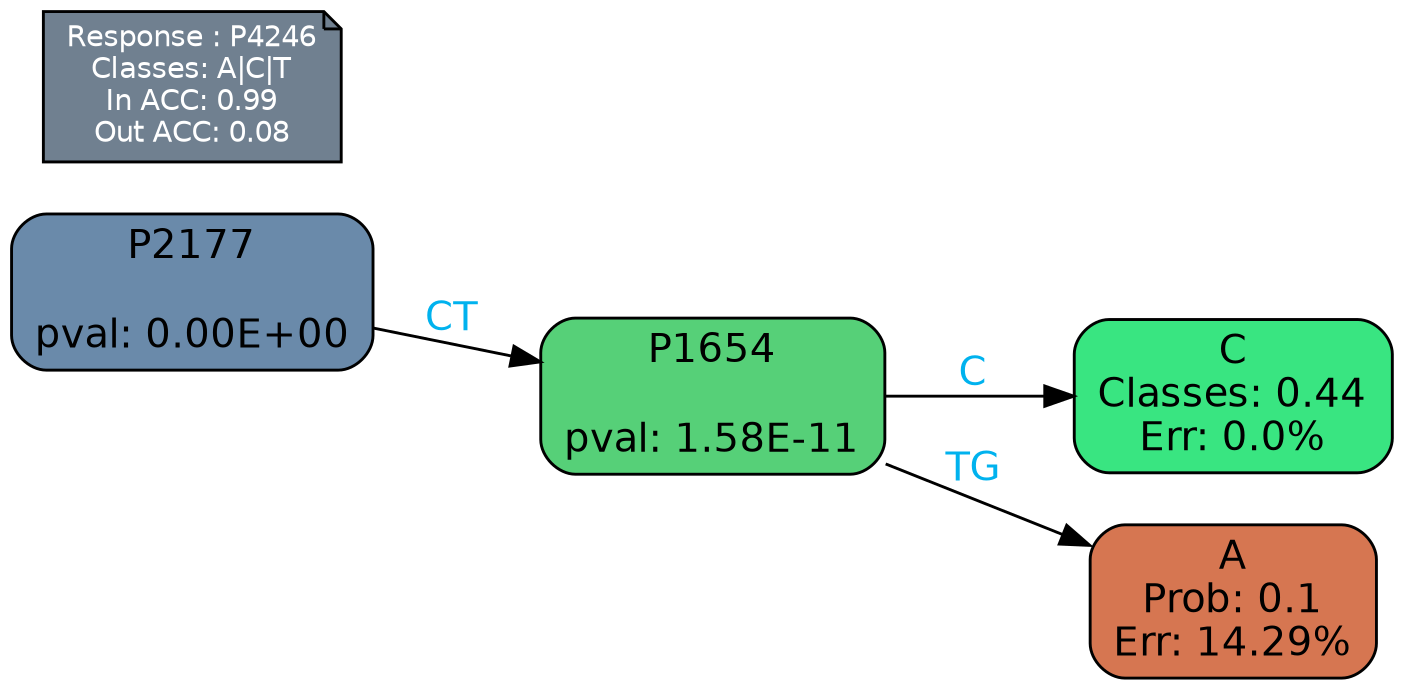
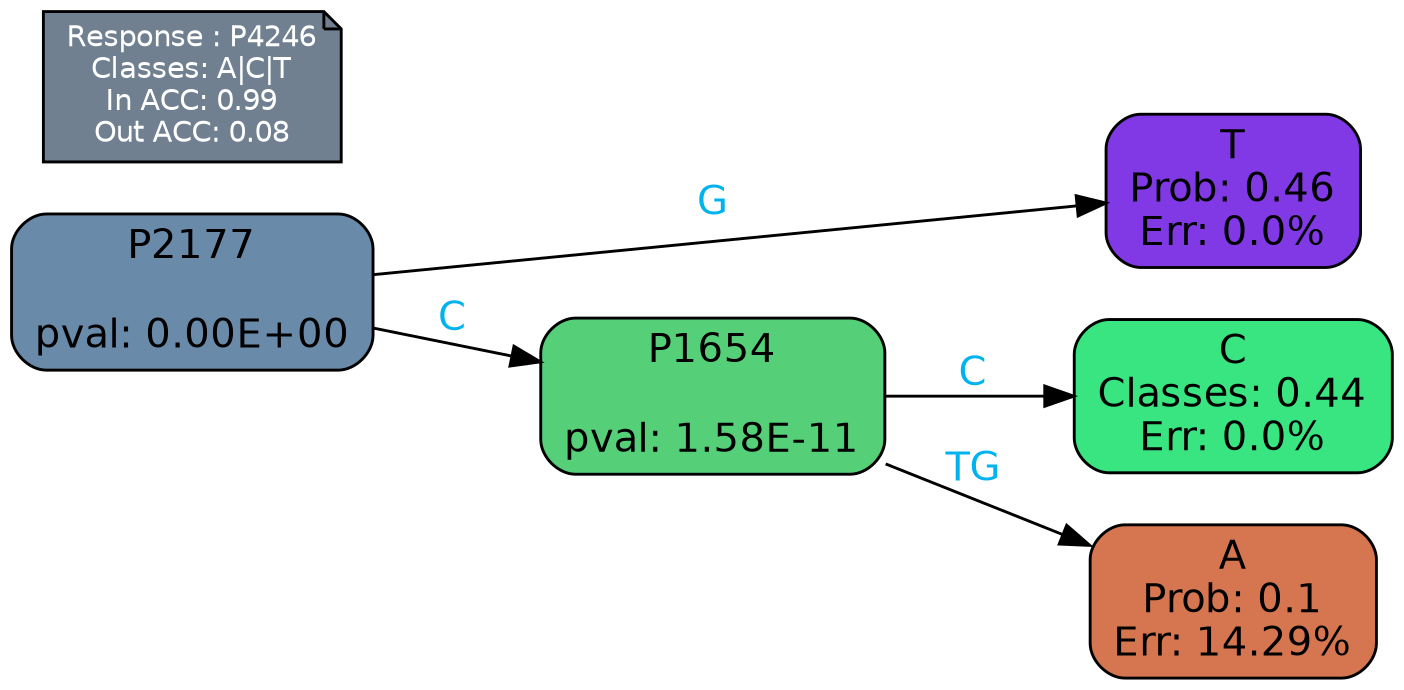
node "T Prob: 0.46 Err: 0.0%": added
edge "P2177 pval: 0.00E+00" -> "P1654 pval: 1.58E-11": label "CT" -> "C"
